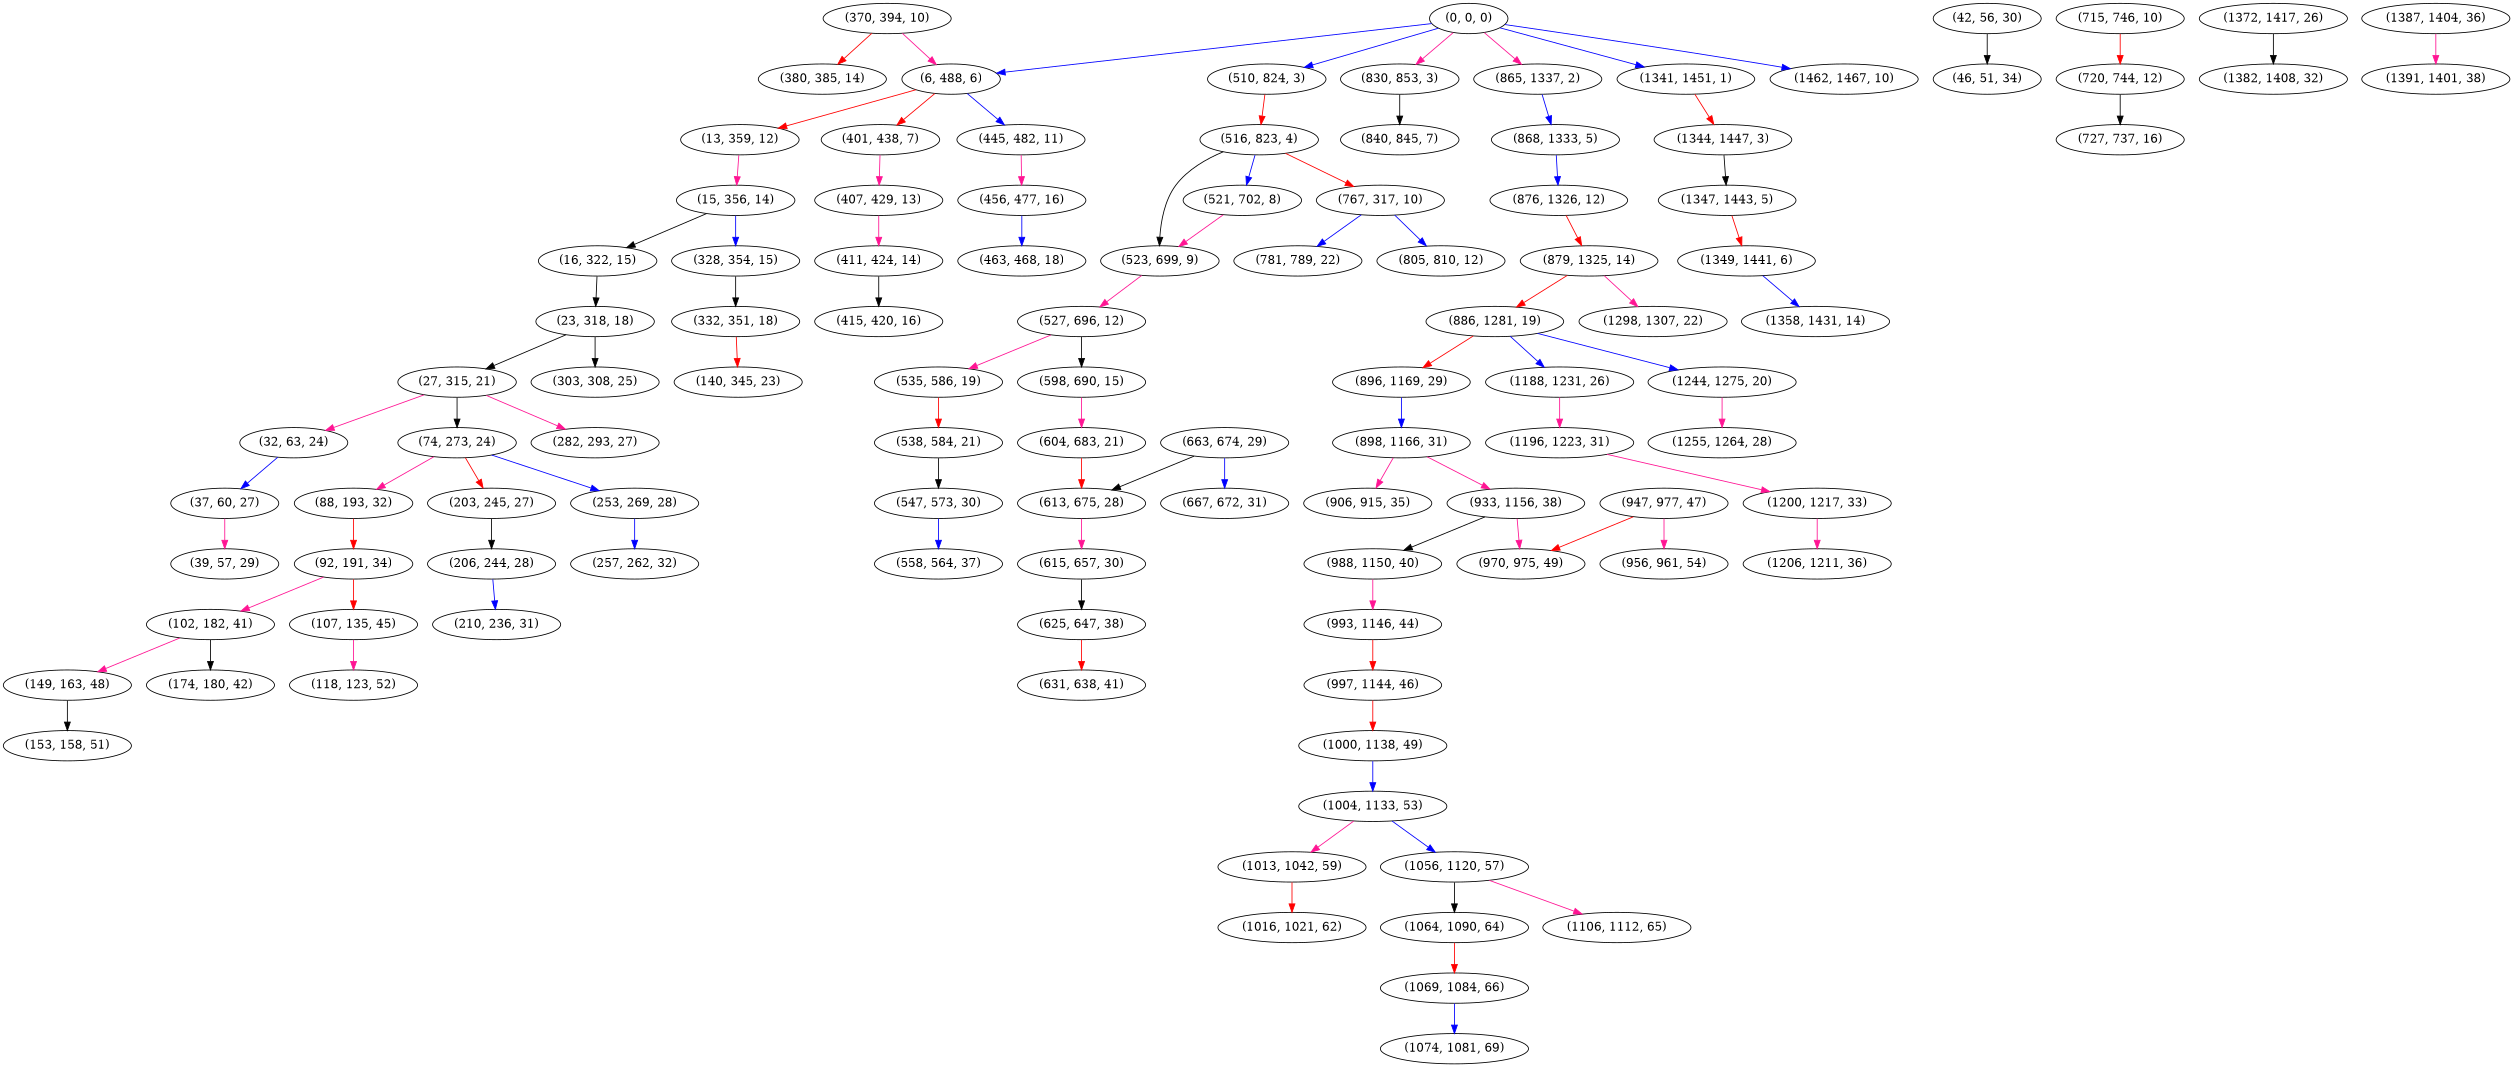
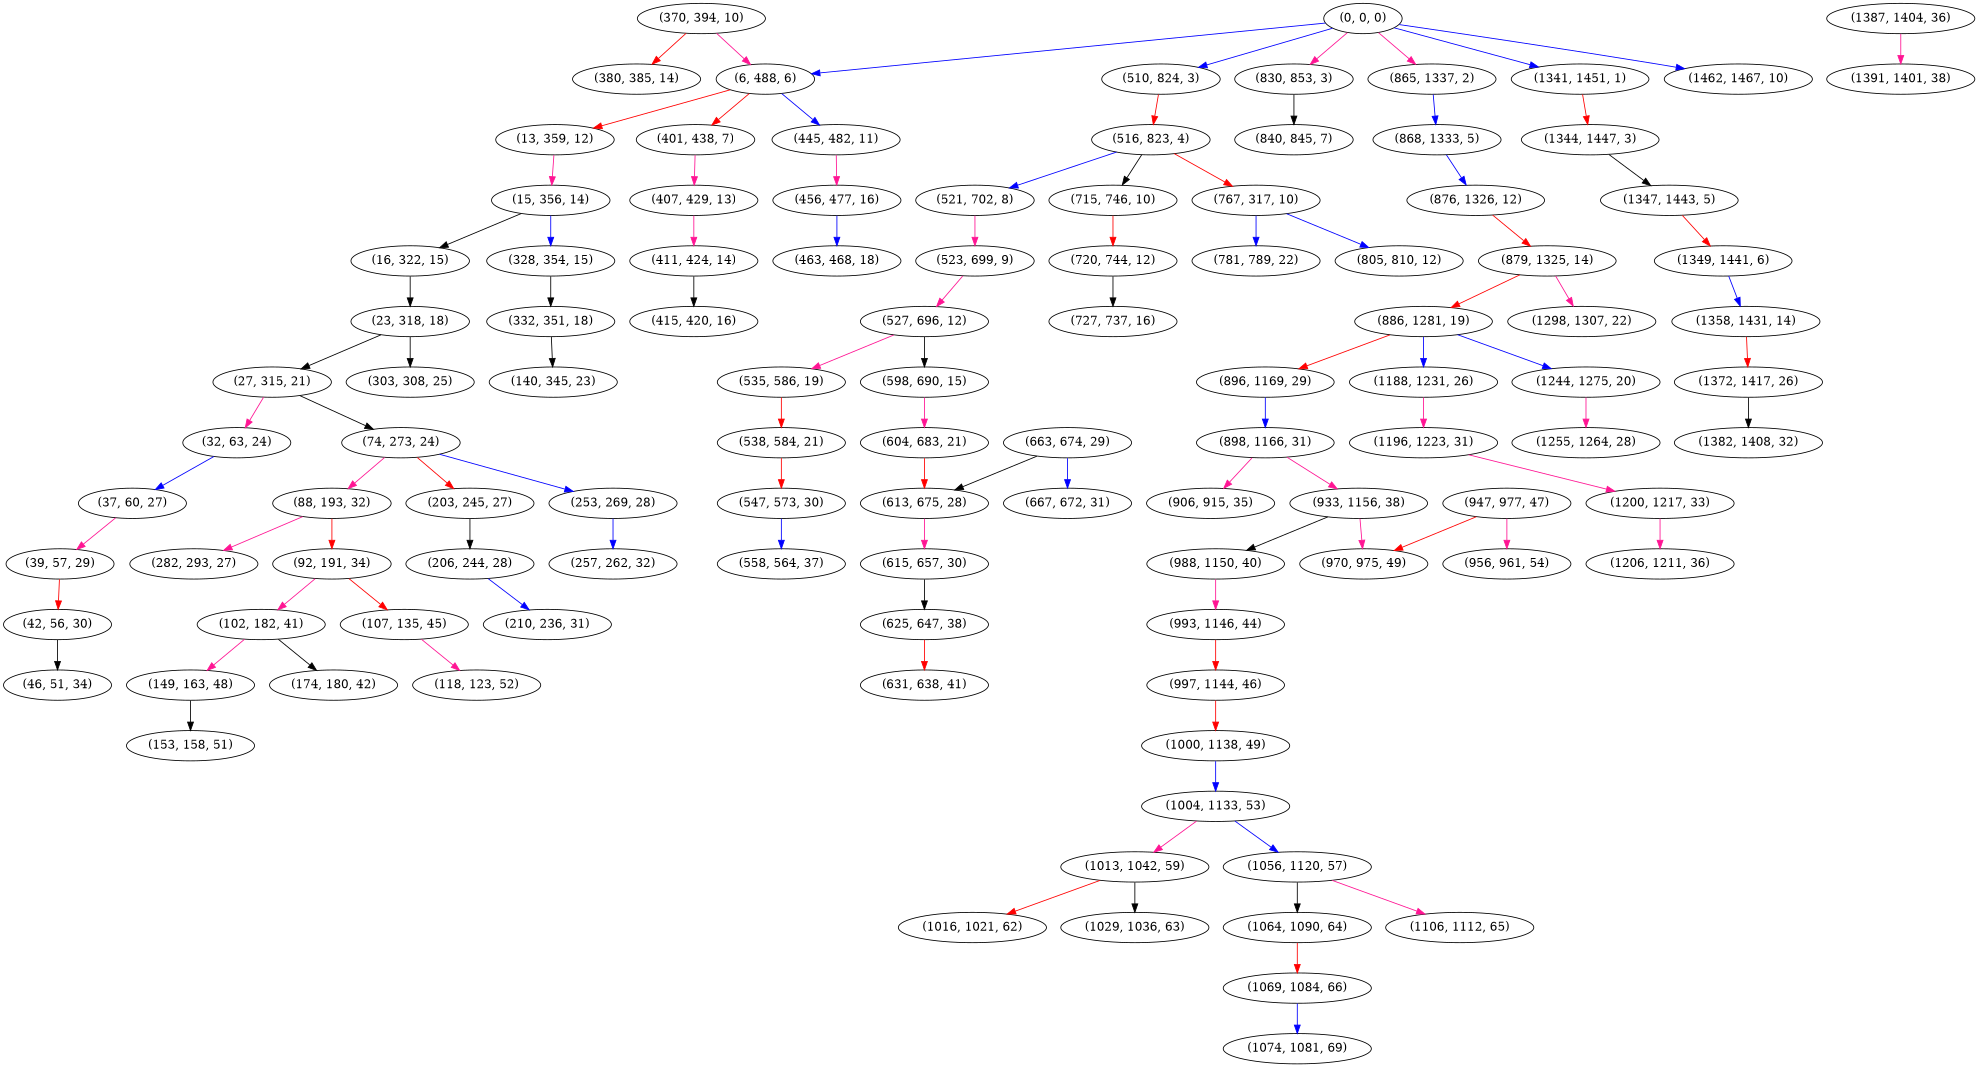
edge "(516, 823, 4)" -> "(523, 699, 9)": now "(516, 823, 4)" -> "(715, 746, 10)"
edge "(332, 351, 18)" -> "(140, 345, 23)": color red -> black
edge "(1358, 1431, 14)" -> "(1372, 1417, 26)": added
edge "(27, 315, 21)" -> "(282, 293, 27)": now "(88, 193, 32)" -> "(282, 293, 27)"
edge "(538, 584, 21)" -> "(547, 573, 30)": color black -> red
edge "(39, 57, 29)" -> "(42, 56, 30)": added
node "(1029, 1036, 63)": added
